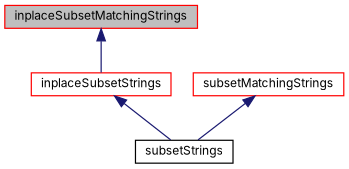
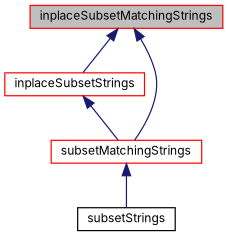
edge "subsetMatchingStrings" -> "inplaceSubsetMatchingStrings": added
edge "subsetStrings" -> "inplaceSubsetStrings": now "subsetMatchingStrings" -> "inplaceSubsetStrings"
